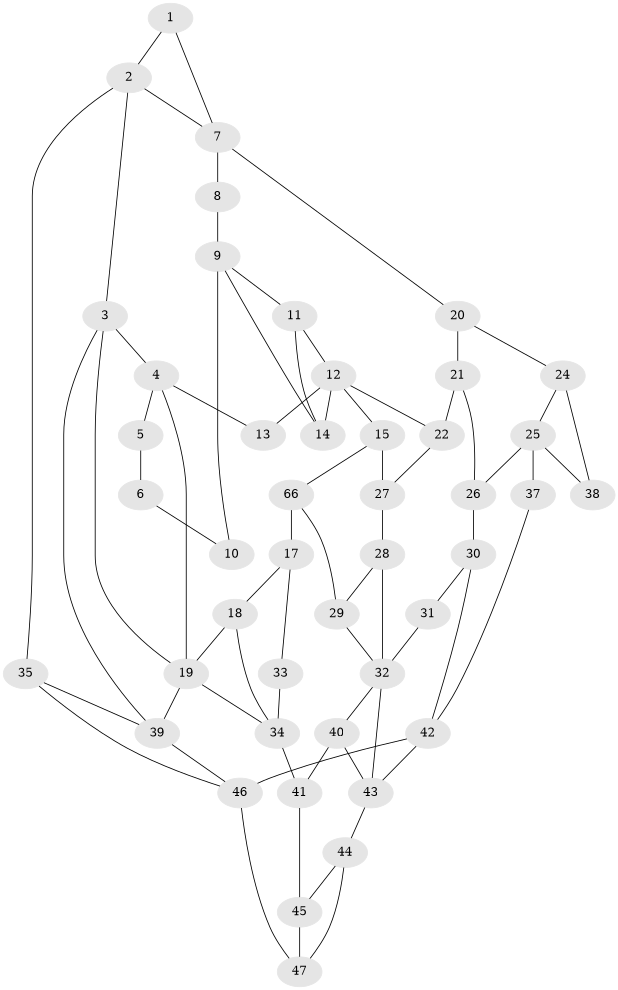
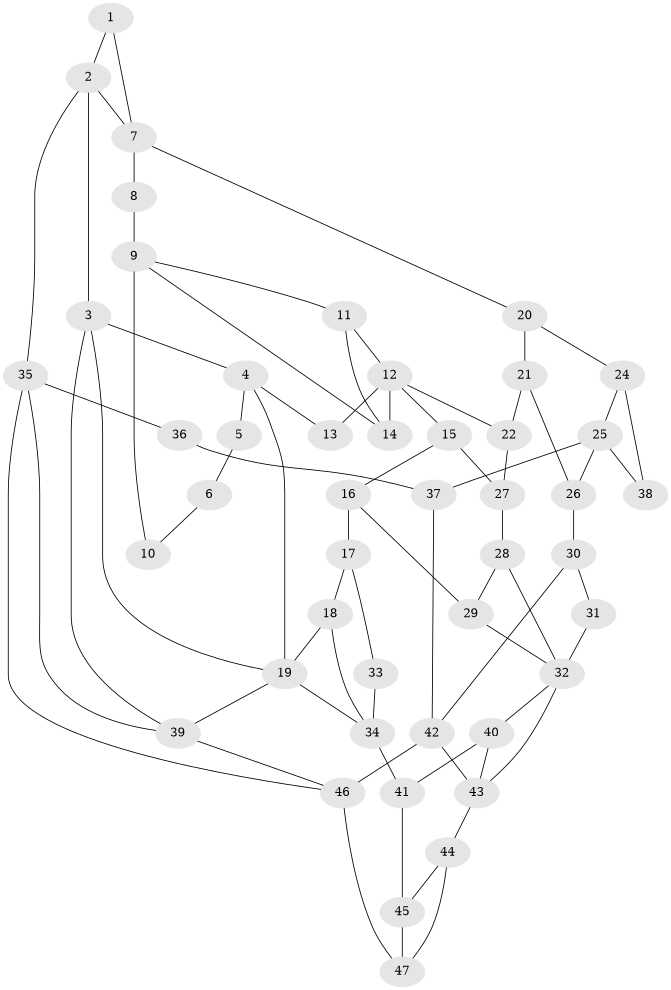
node "36": added
node "66": label "66" -> "16"
